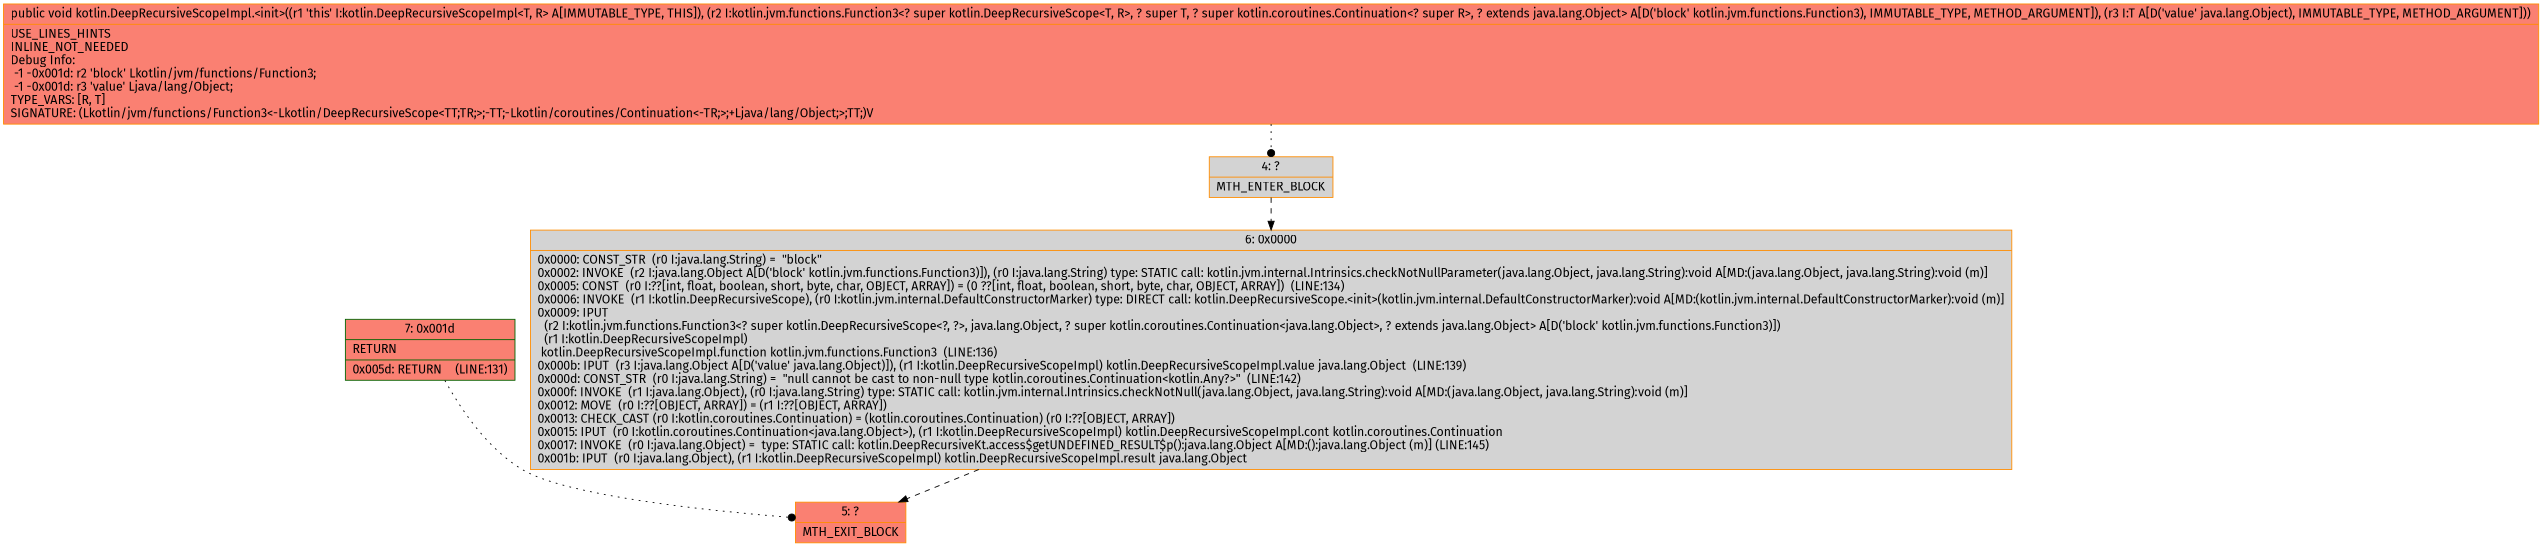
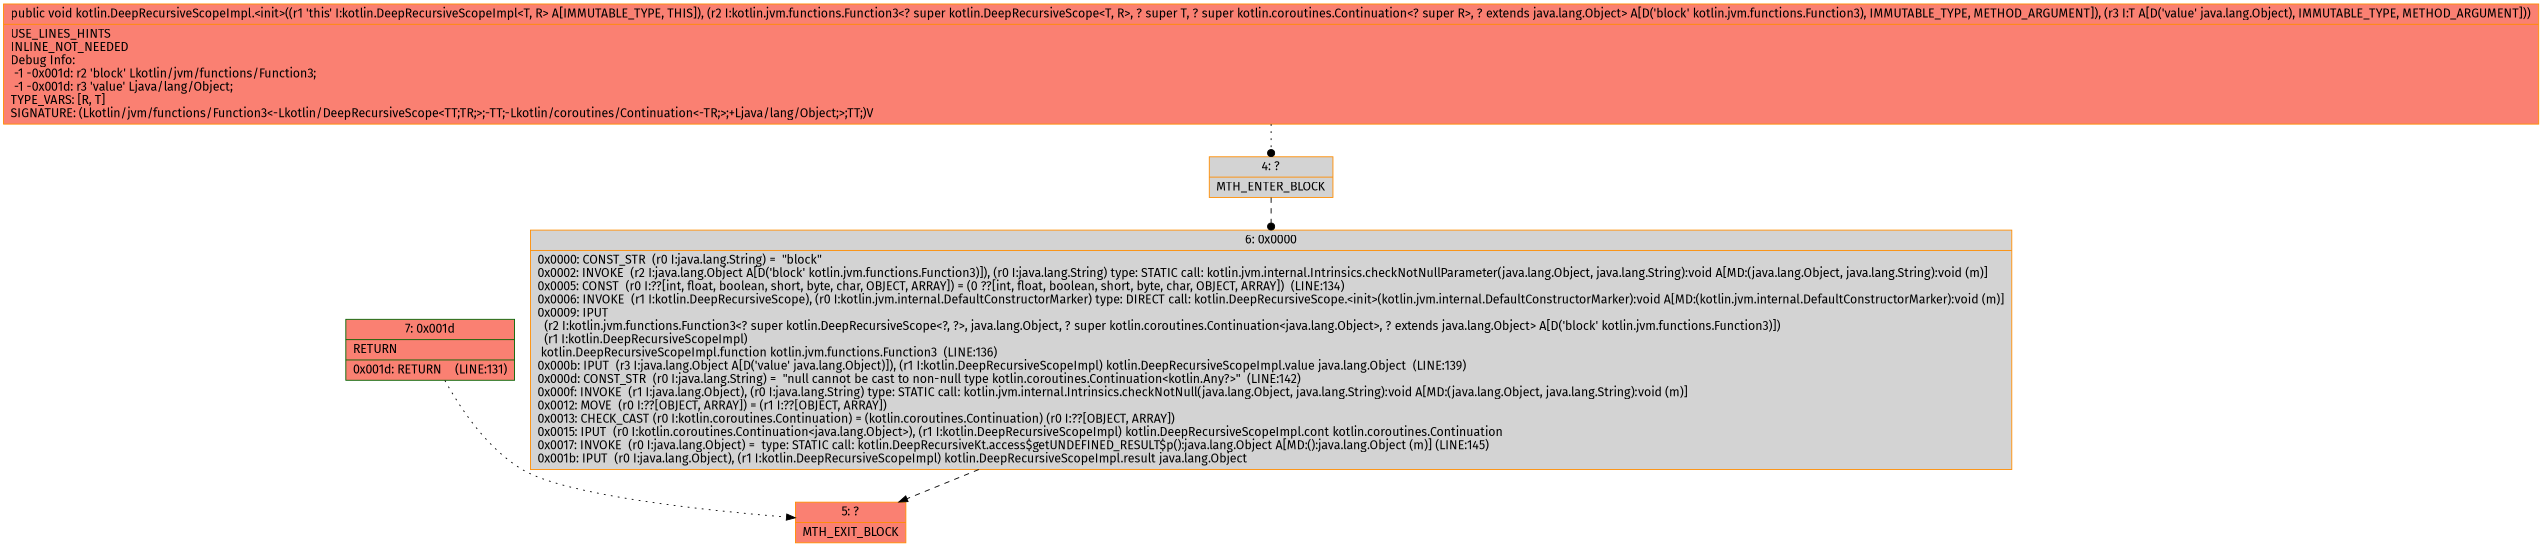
edge "4: ?" -> "6: 0x0000": arrowhead normal -> dot
node "7: 0x001d": text "0x005d: RETURN    (LINE:131)" -> "0x001d: RETURN    (LINE:131)"
edge "7: 0x001d" -> "5: ?": arrowhead dot -> normal
